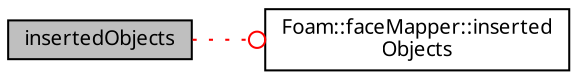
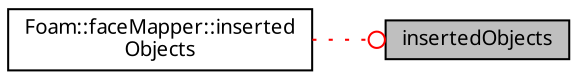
edge "insertedObjects" -> "Foam::faceMapper::inserted Objects": reversed
